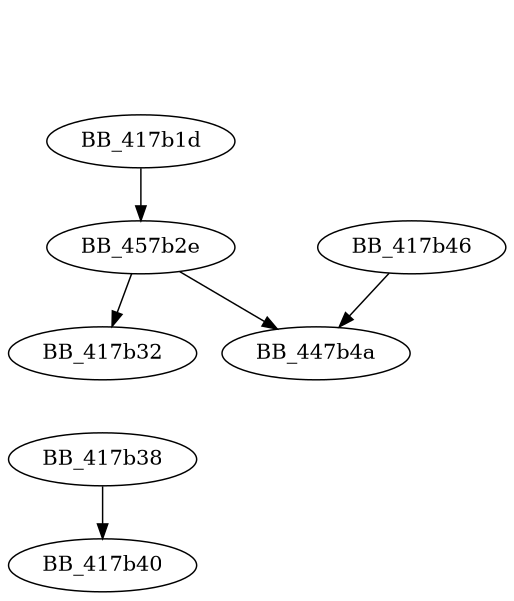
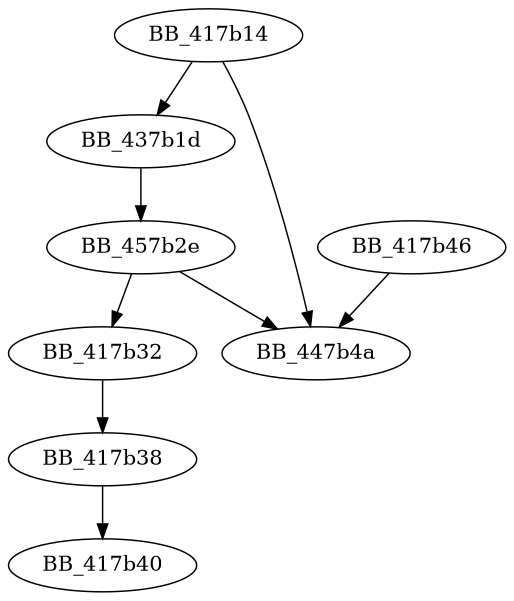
node "BB_417b14": added
node "BB_417b1d": label "BB_417b1d" -> "BB_437b1d"
edge "BB_417b32" -> "BB_417b38": added
